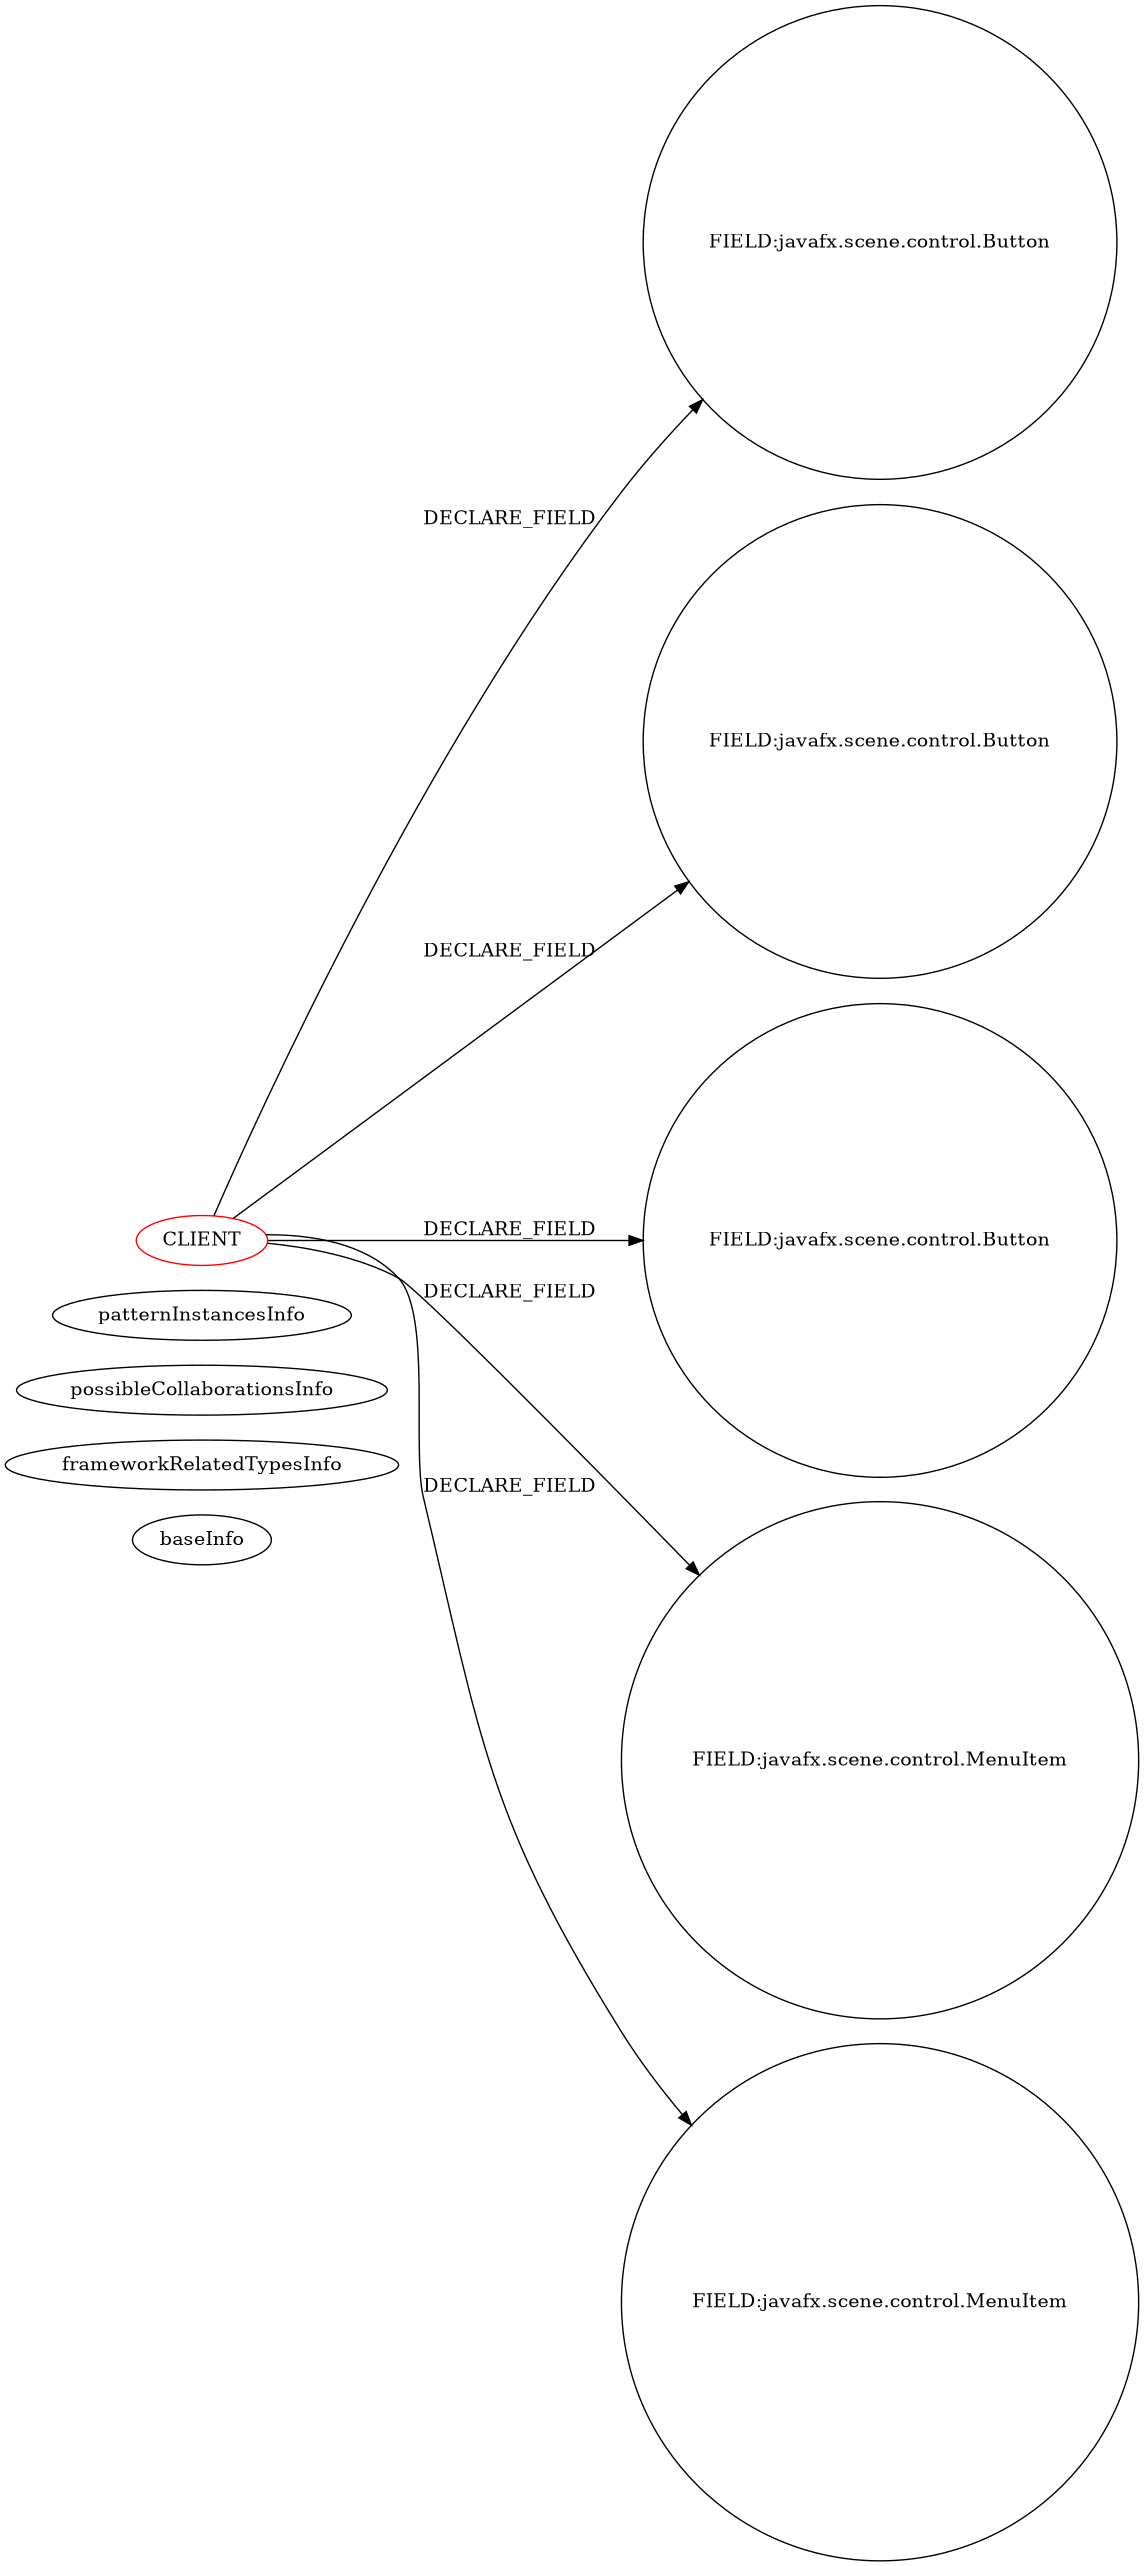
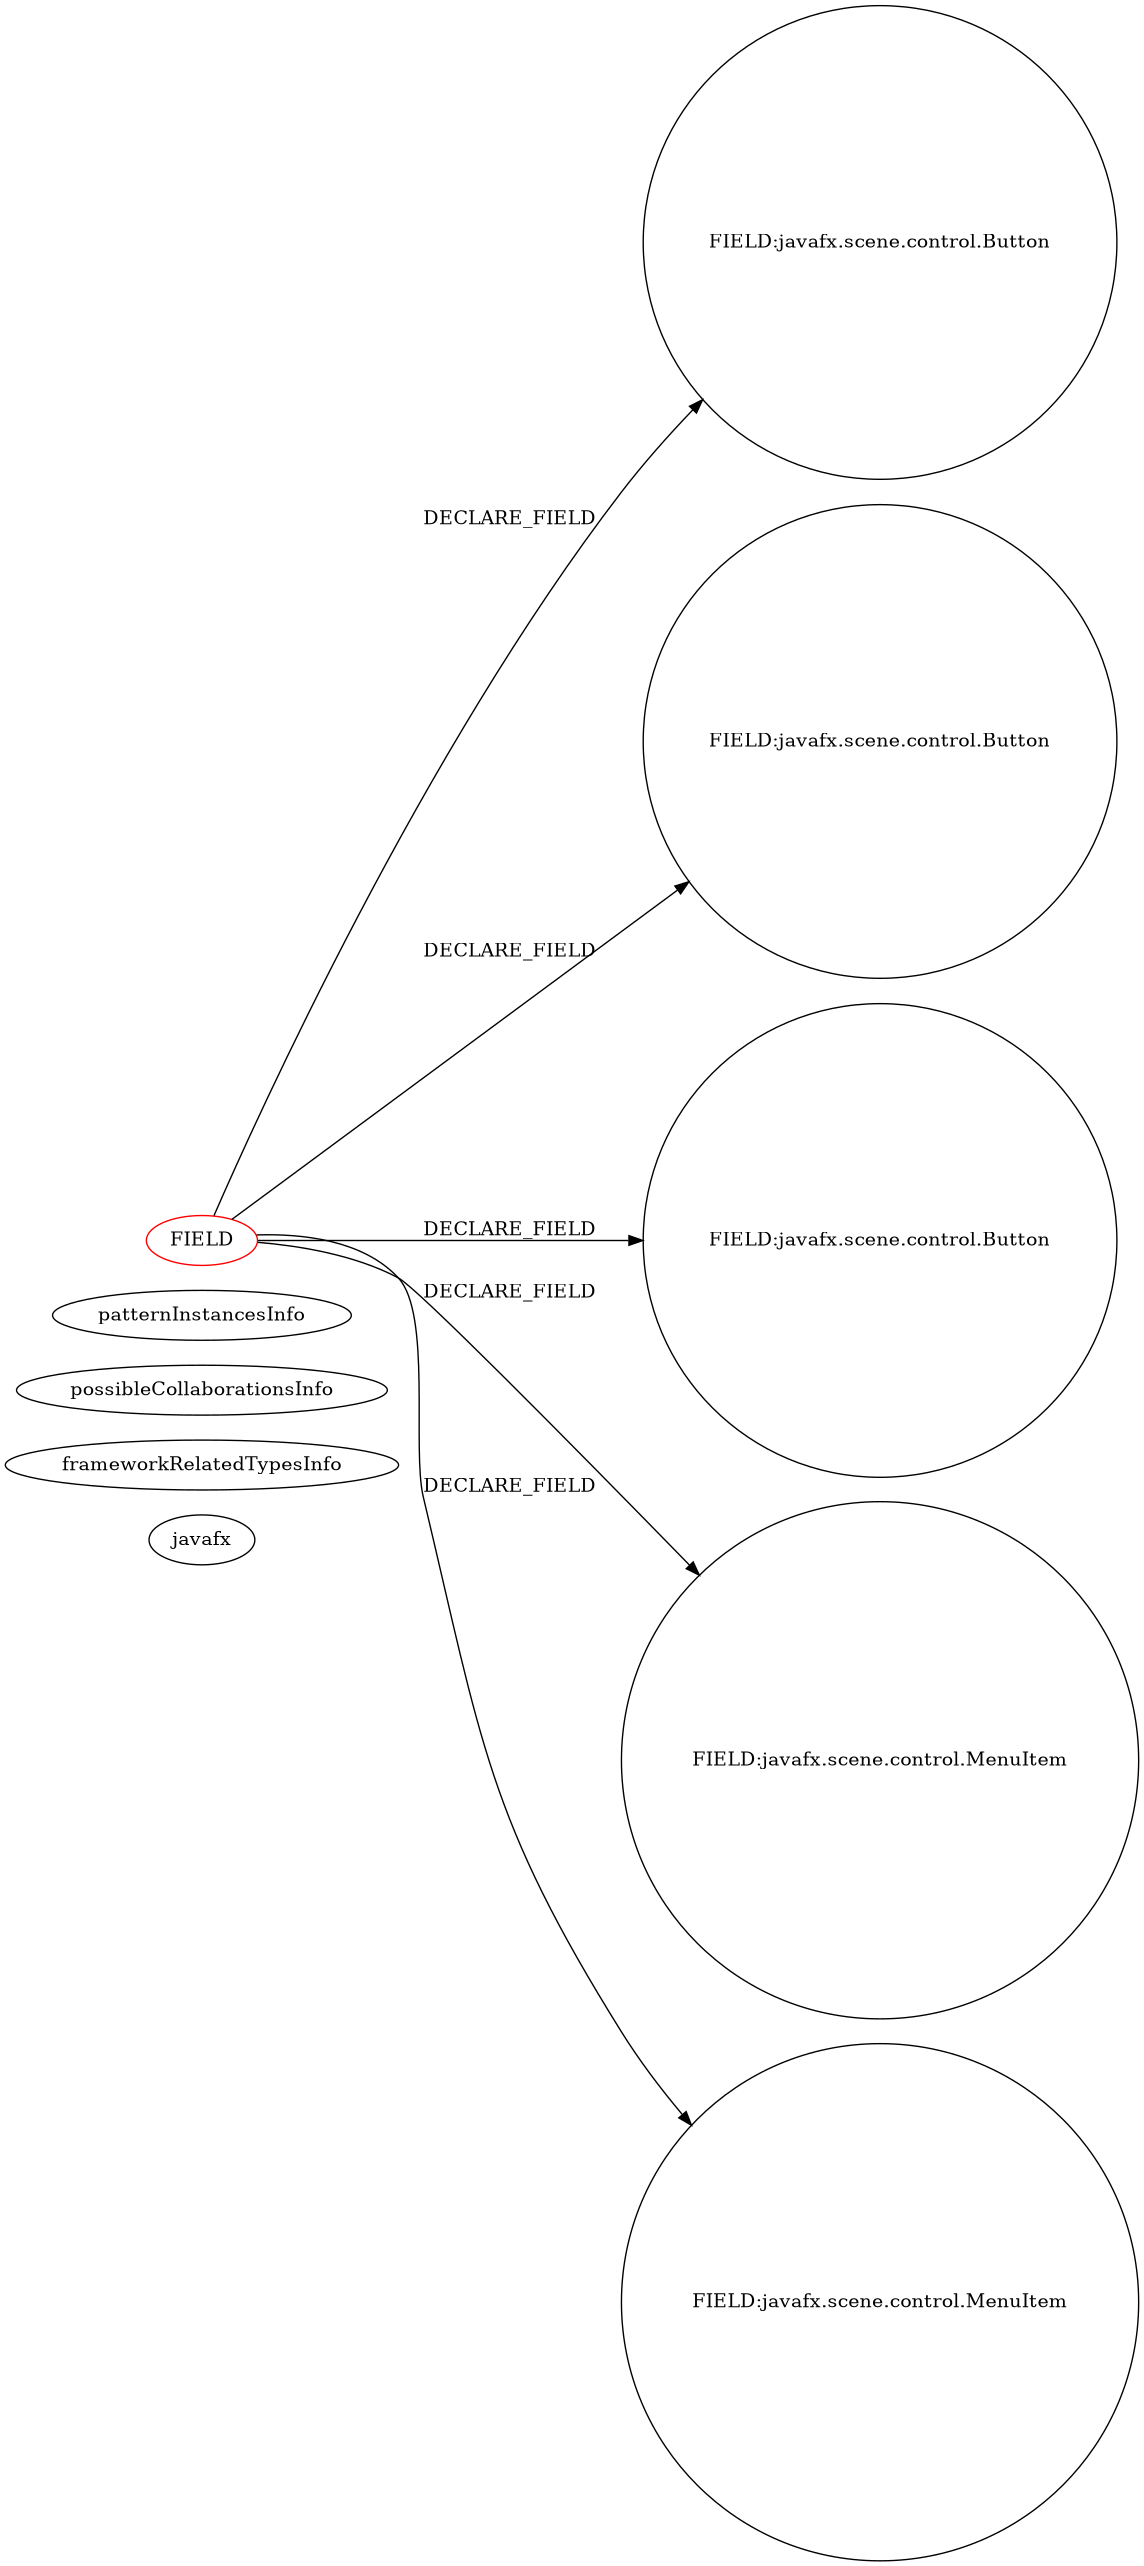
node "CLIENT": label "CLIENT" -> "FIELD"
node "baseInfo": label "baseInfo" -> "javafx"
